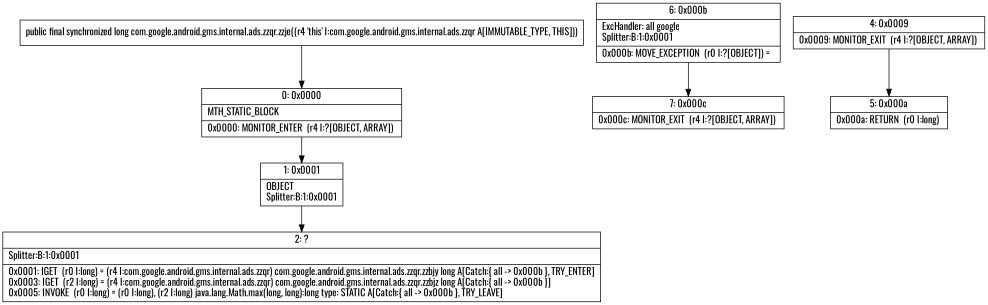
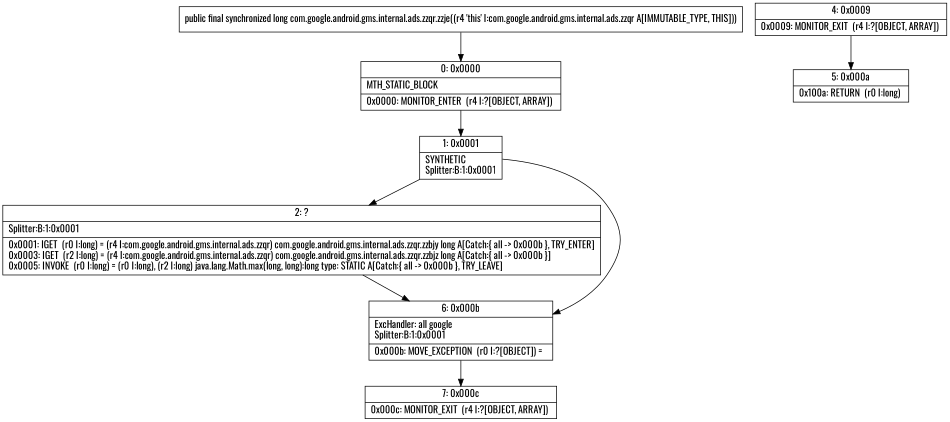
node "5: 0x000a": text "0x000a: RETURN  (r0 I:long)" -> "0x100a: RETURN  (r0 I:long)"
node "1: 0x0001": text "OBJECT" -> "SYNTHETIC"
edge "1: 0x0001" -> "6: 0x000b": added
edge "2: ?" -> "6: 0x000b": added
